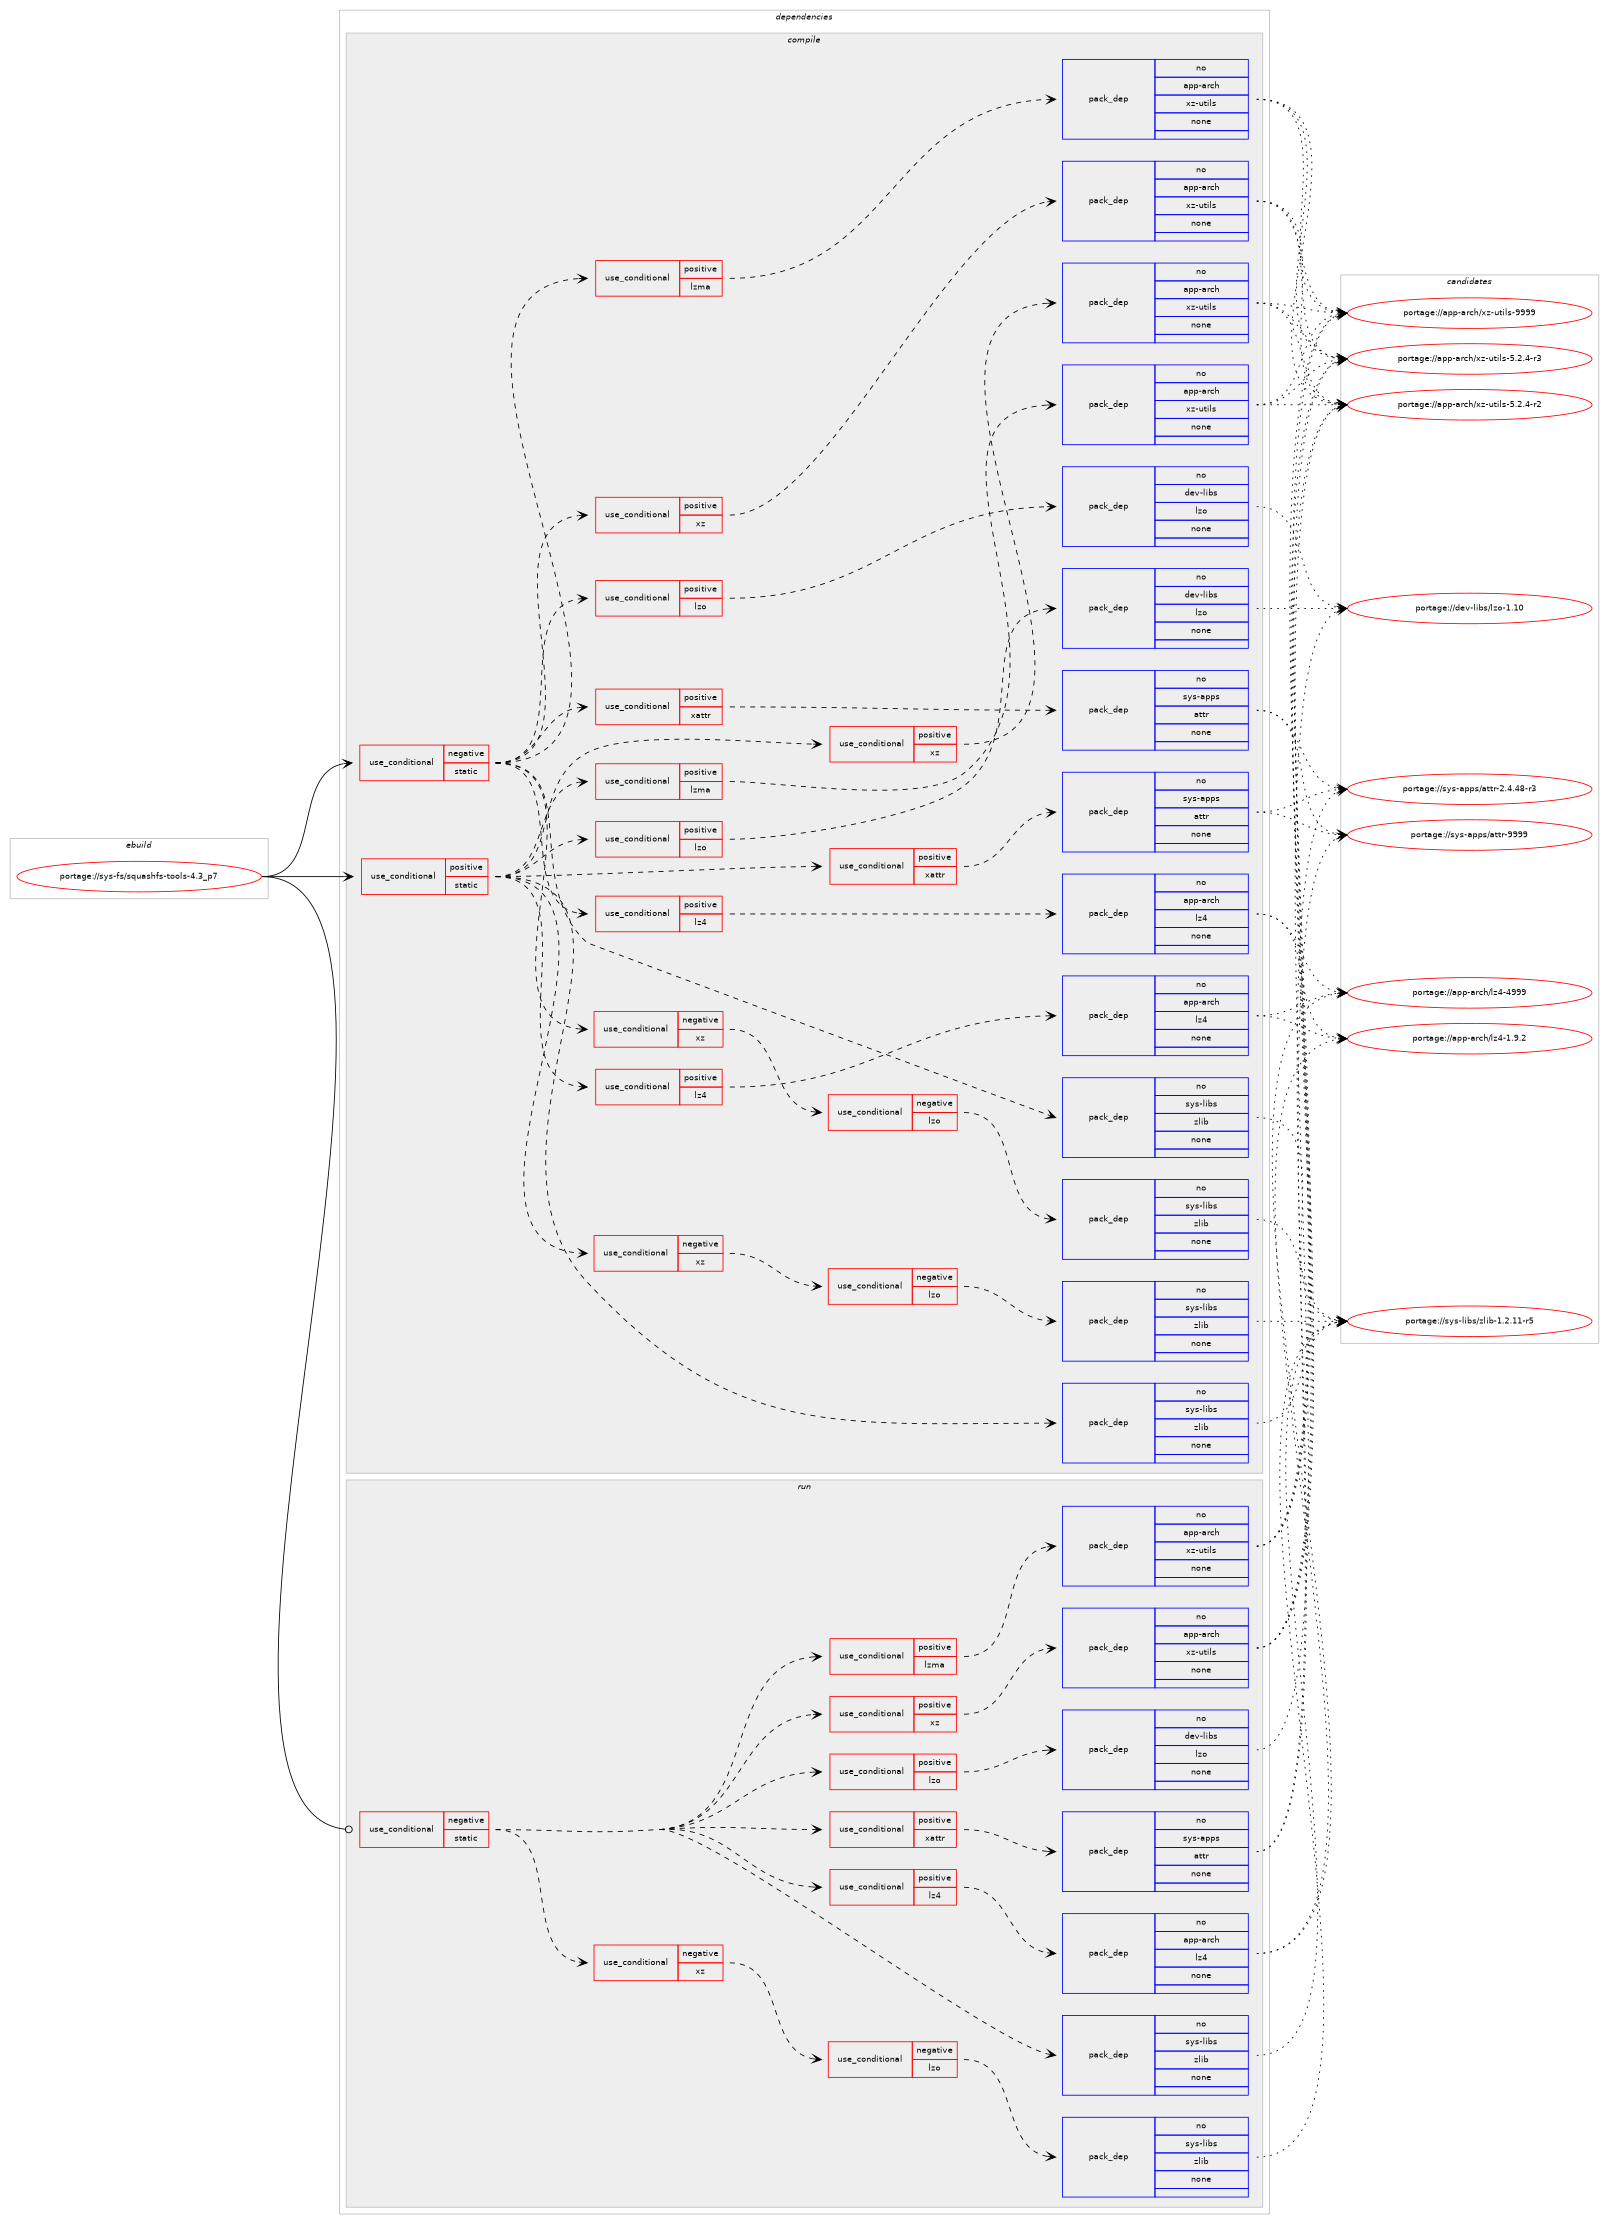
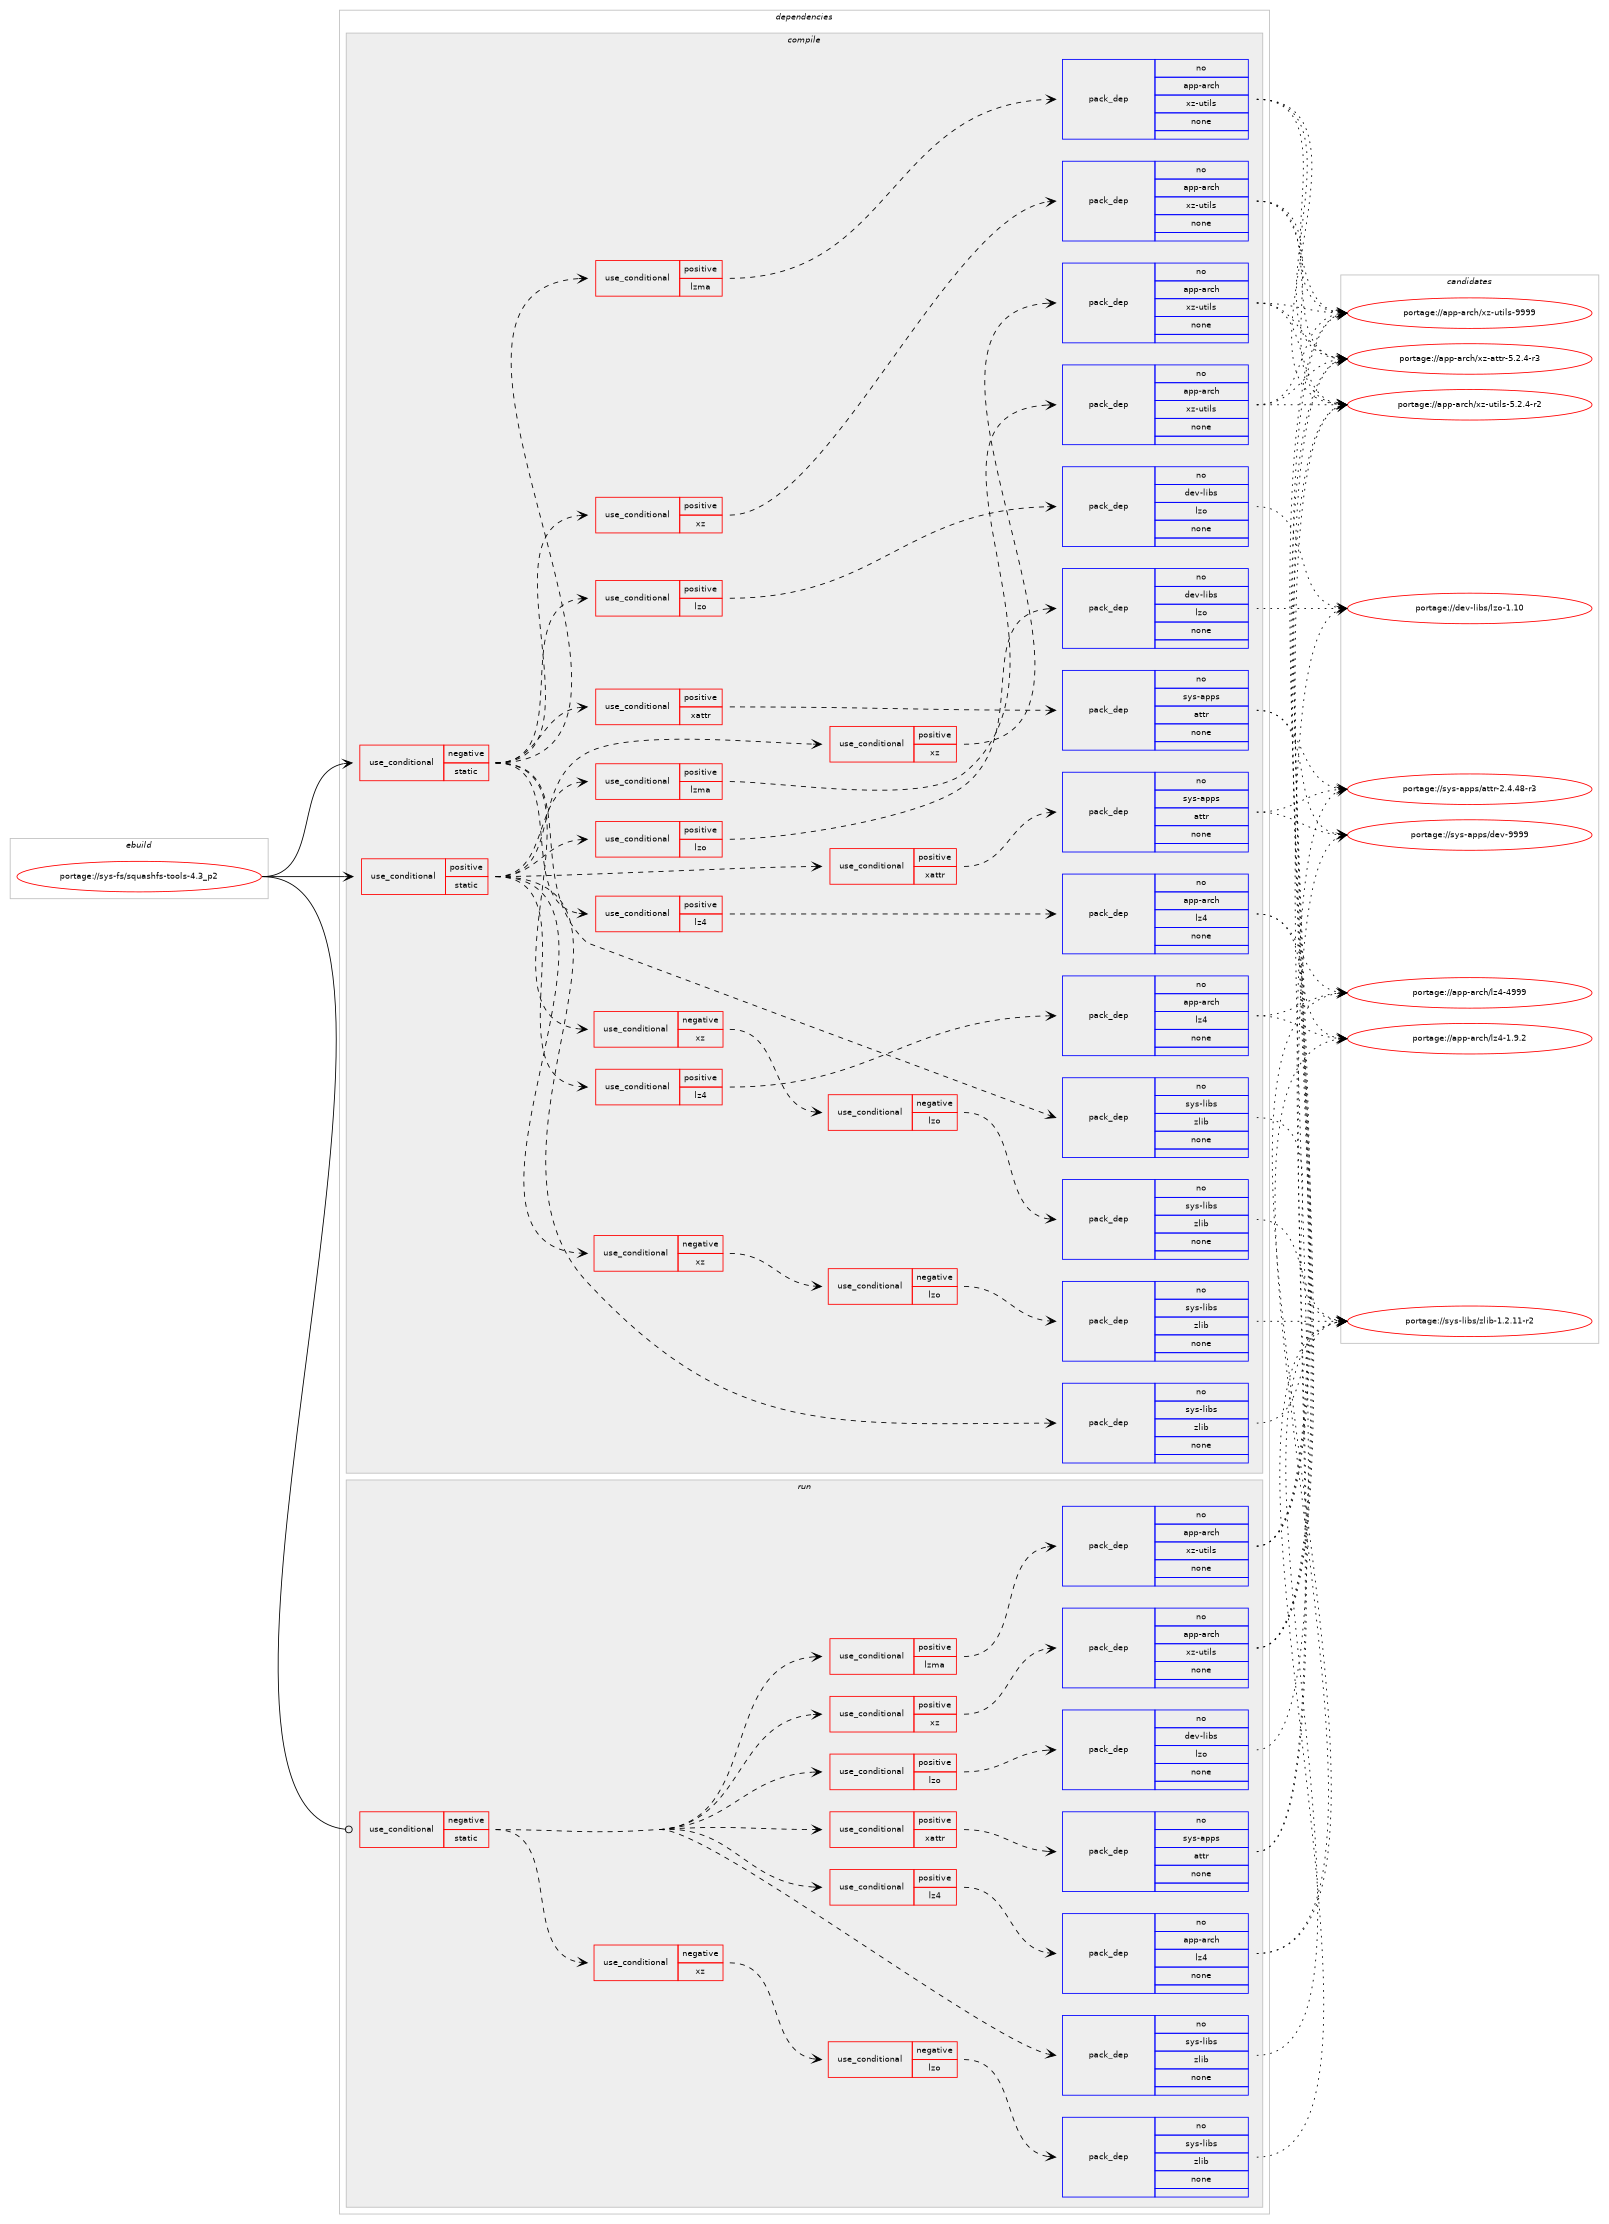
node "portage://app-arch/xz-utils-5.2.4-r3": label "portage://app-arch/xz-utils-5.2.4-r3" -> "portage://app-arch/xz-attr-5.2.4-r3"
node "portage://sys-apps/attr-9999": label "portage://sys-apps/attr-9999" -> "portage://sys-apps/dev-9999"
node "portage://sys-fs/squashfs-tools-4.3_p7": label "portage://sys-fs/squashfs-tools-4.3_p7" -> "portage://sys-fs/squashfs-tools-4.3_p2"
node "portage://sys-libs/zlib-1.2.11-r5": label "portage://sys-libs/zlib-1.2.11-r5" -> "portage://sys-libs/zlib-1.2.11-r2"
